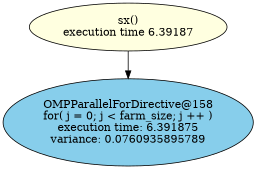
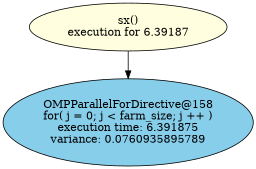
node "sx() execution time 6.39187": label "sx() execution time 6.39187" -> "sx() execution for 6.39187"
